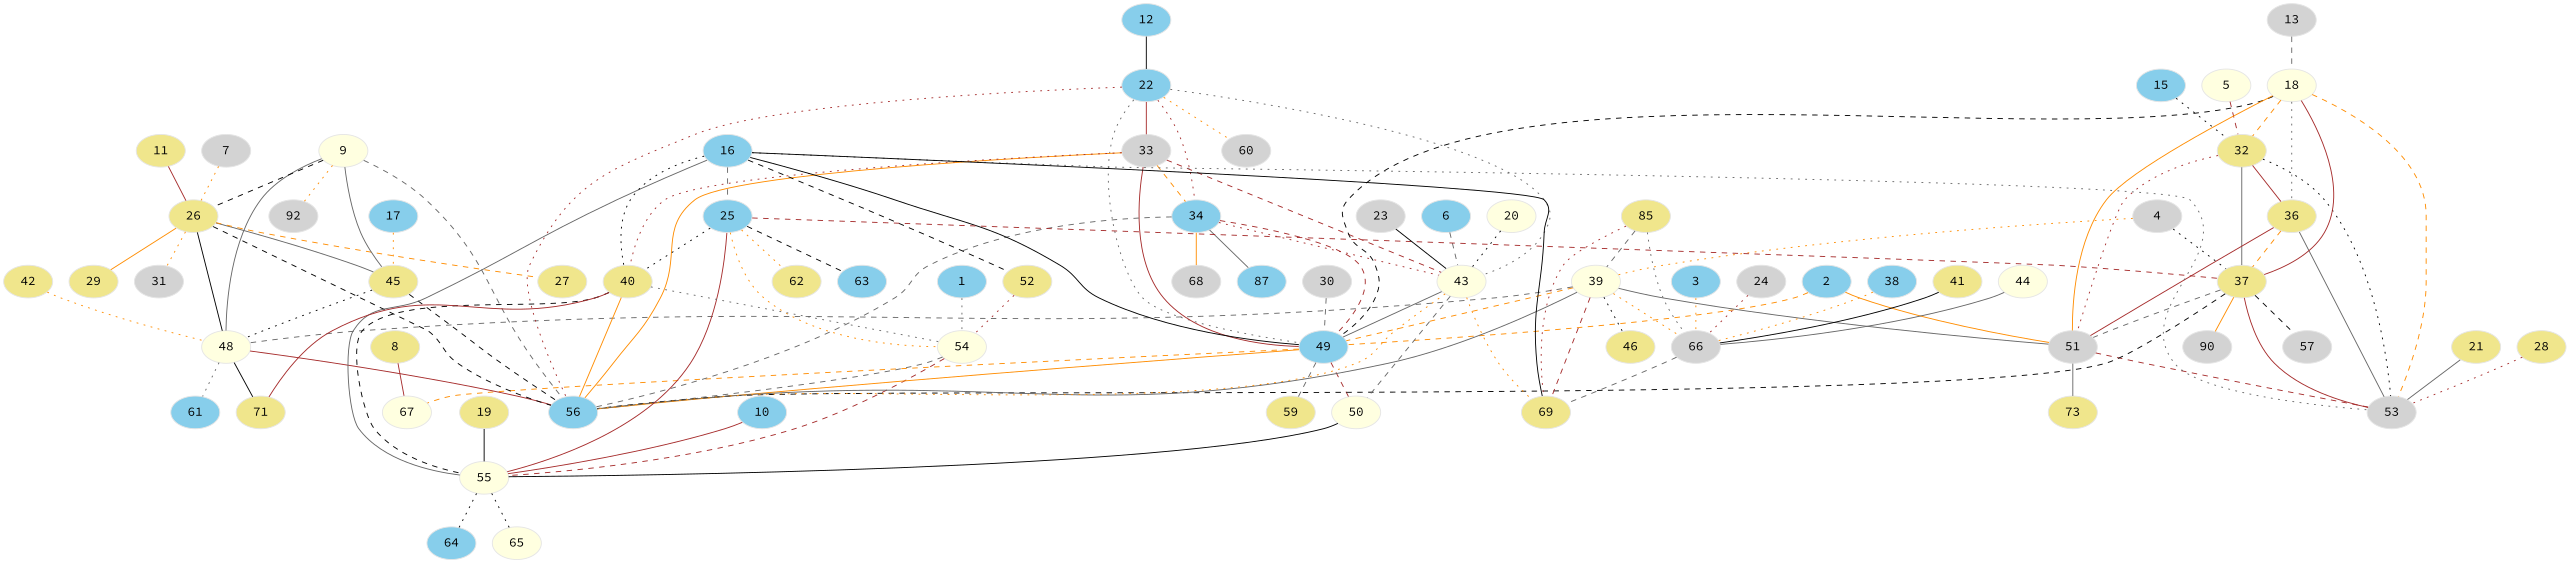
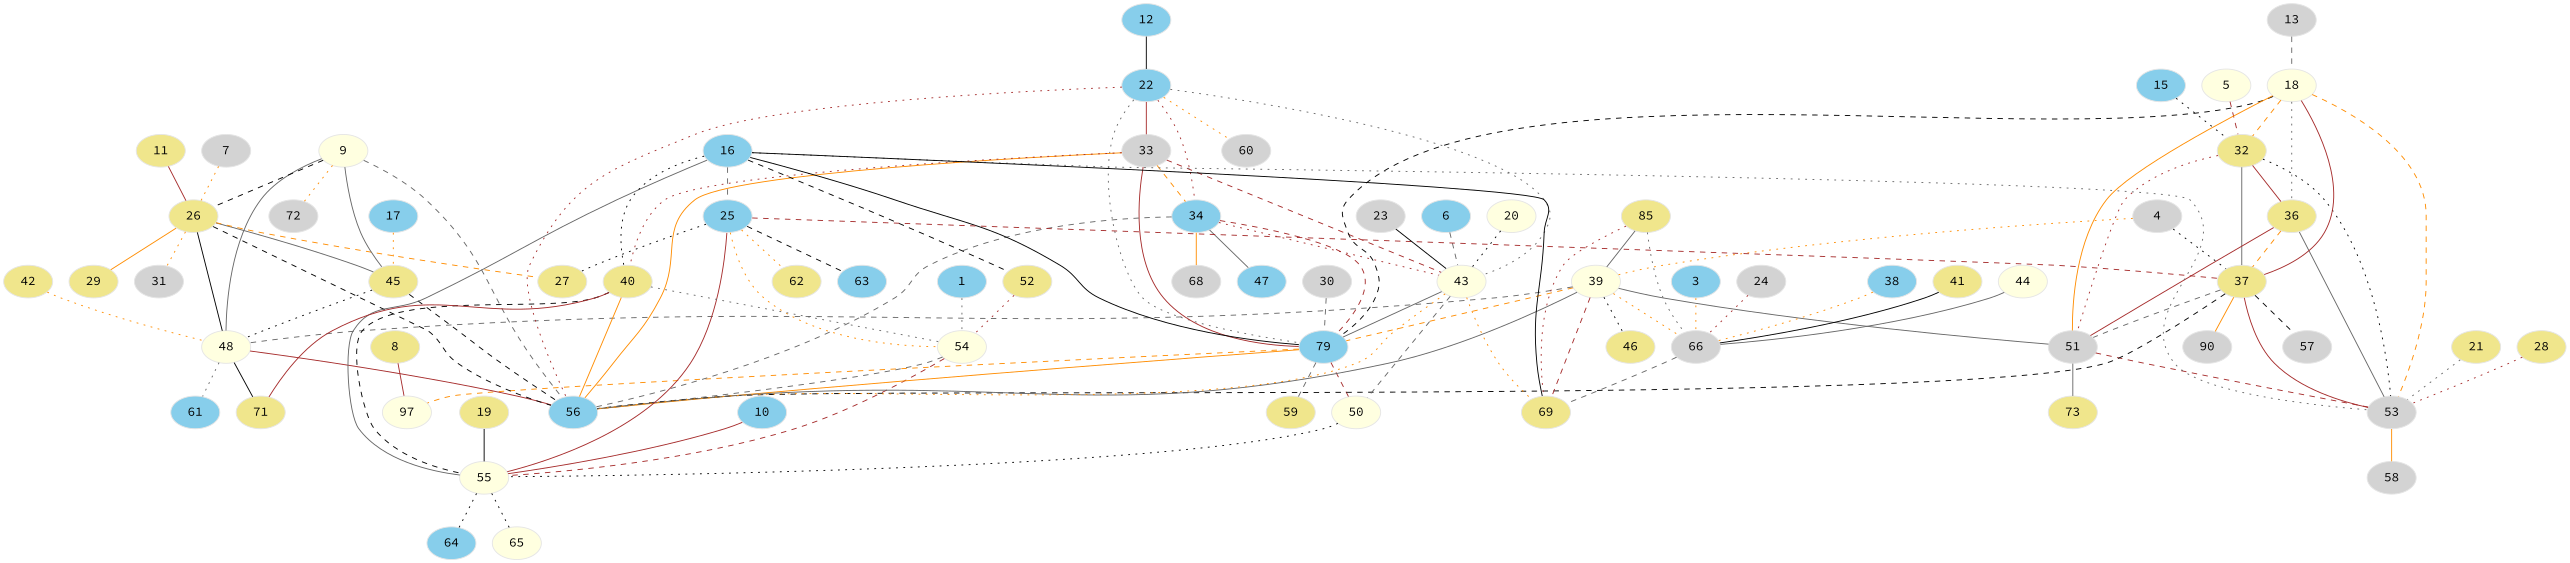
node "92": label "92" -> "72"
edge "85" -- "39": style dashed -> solid
edge "25" -- "40": now "25" -- "27"
node "87": label "87" -> "47"
node "2": removed
node "49": label "49" -> "79"
edge "21" -- "53": style solid -> dotted
node "67": label "67" -> "97"
edge "50" -- "55": style solid -> dotted
node "58": added
